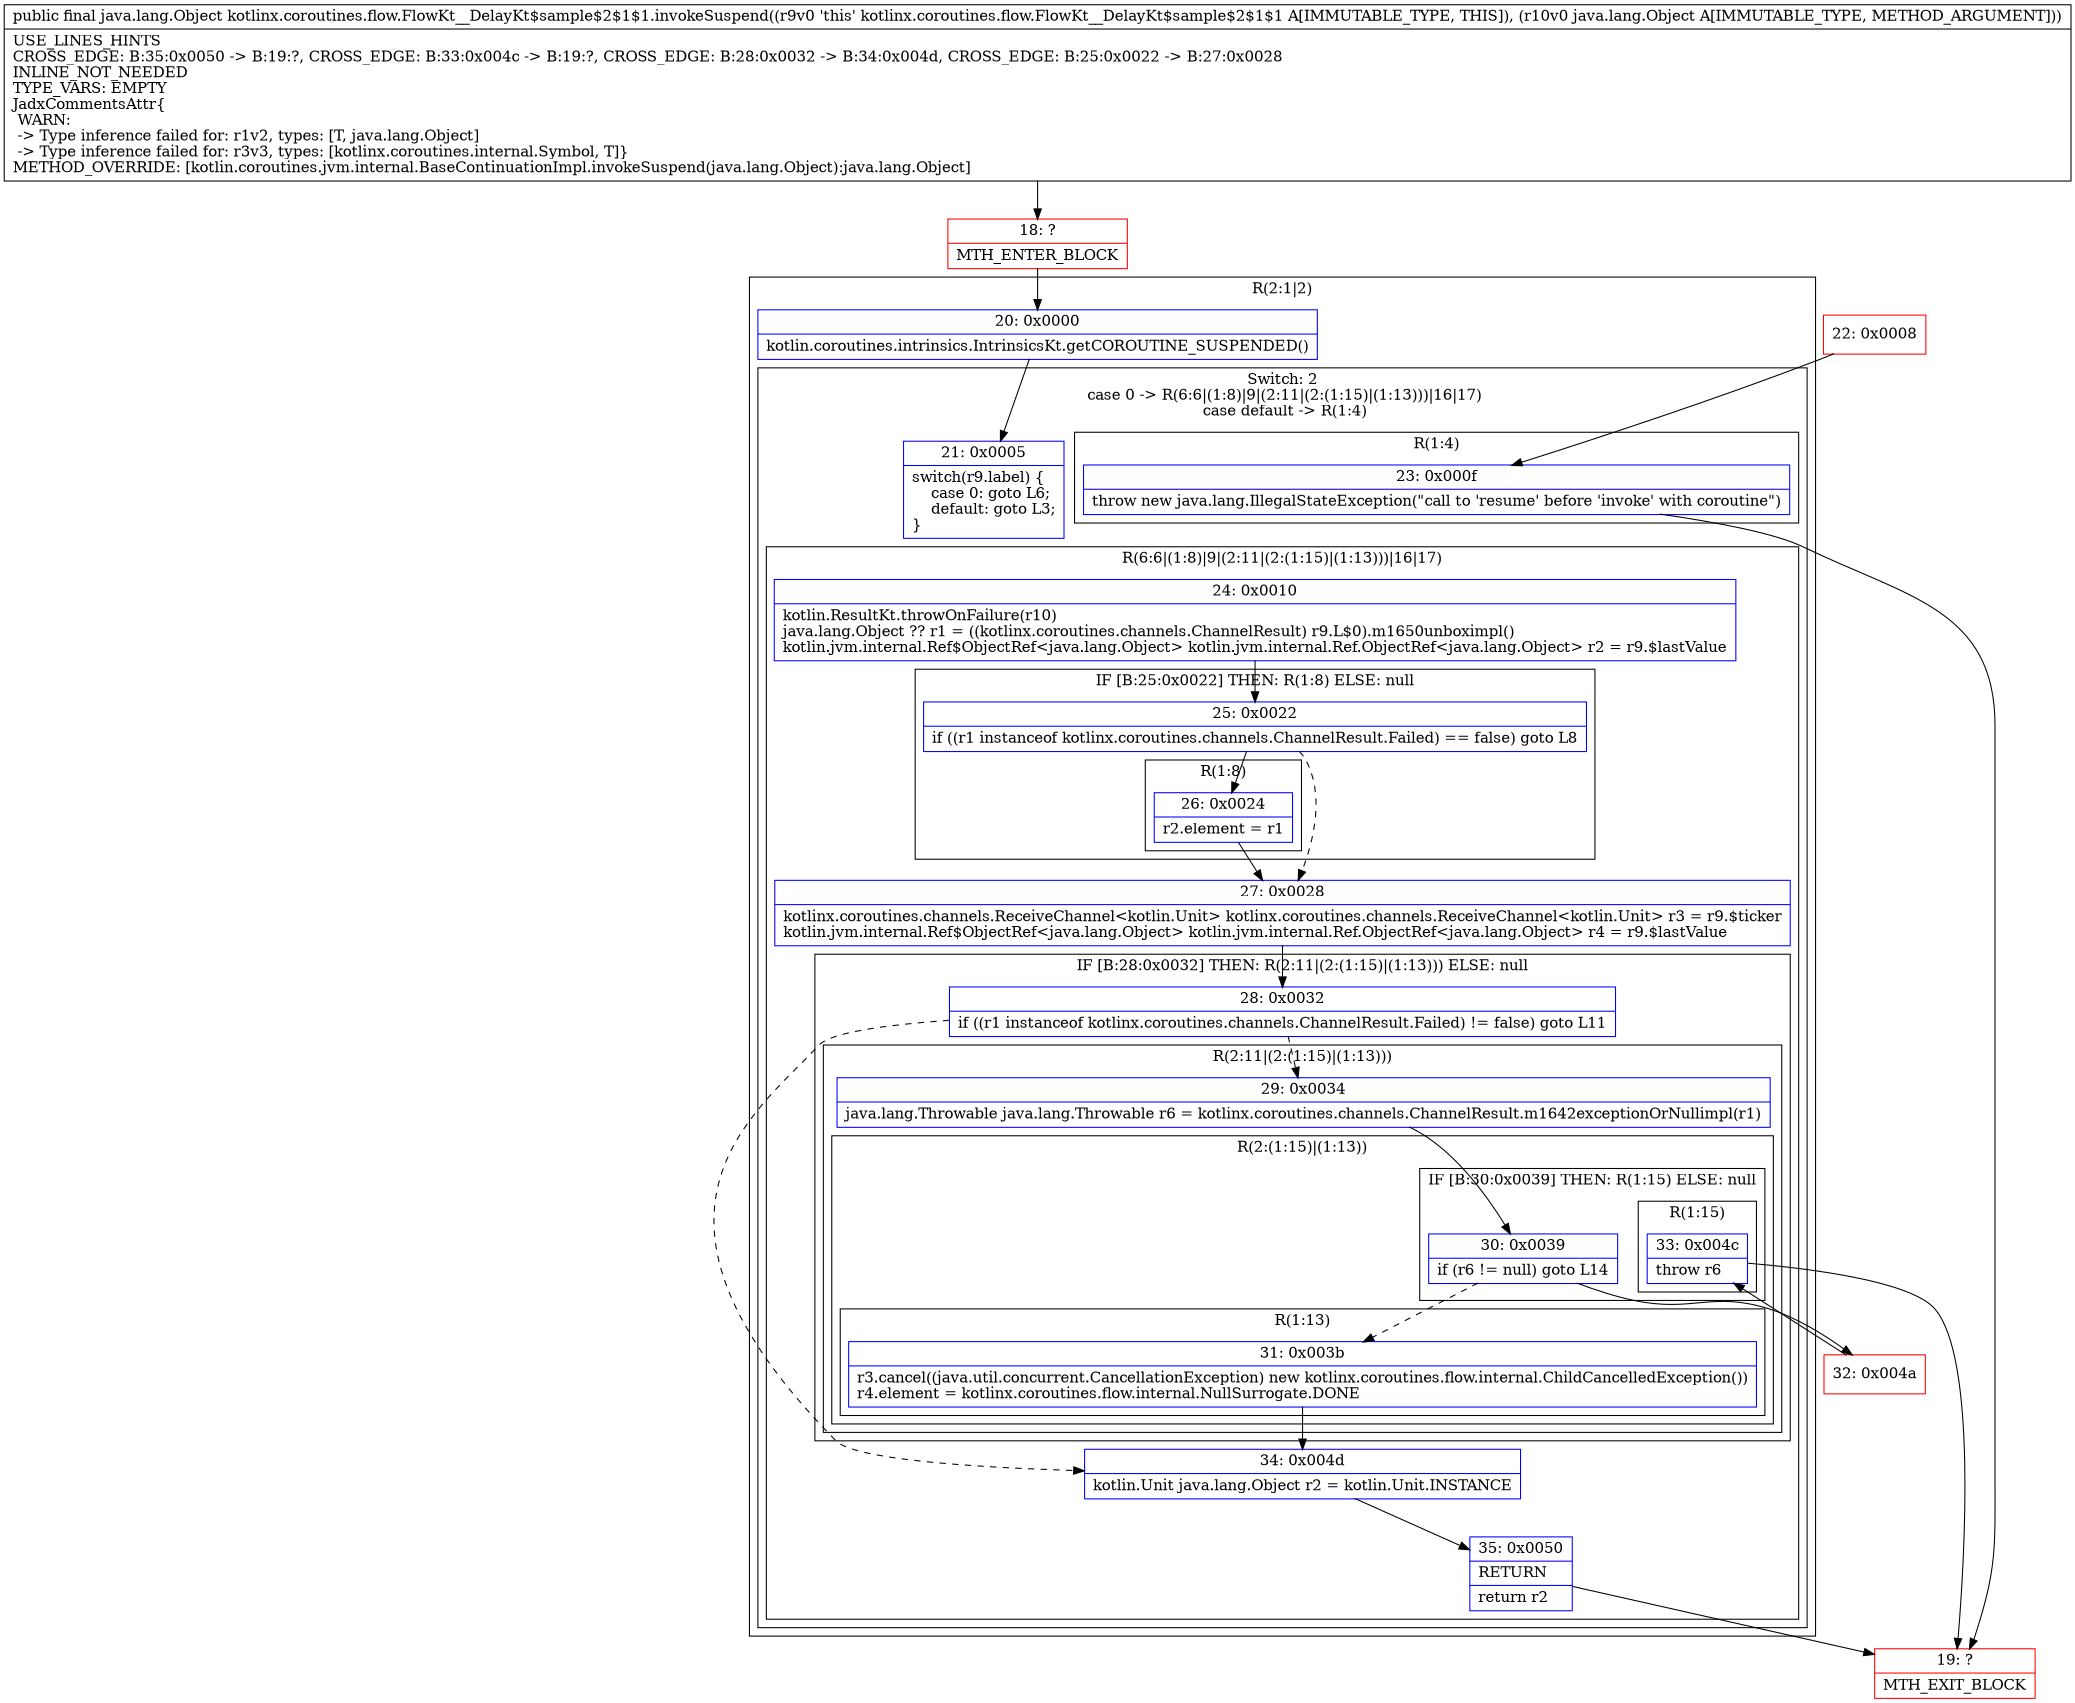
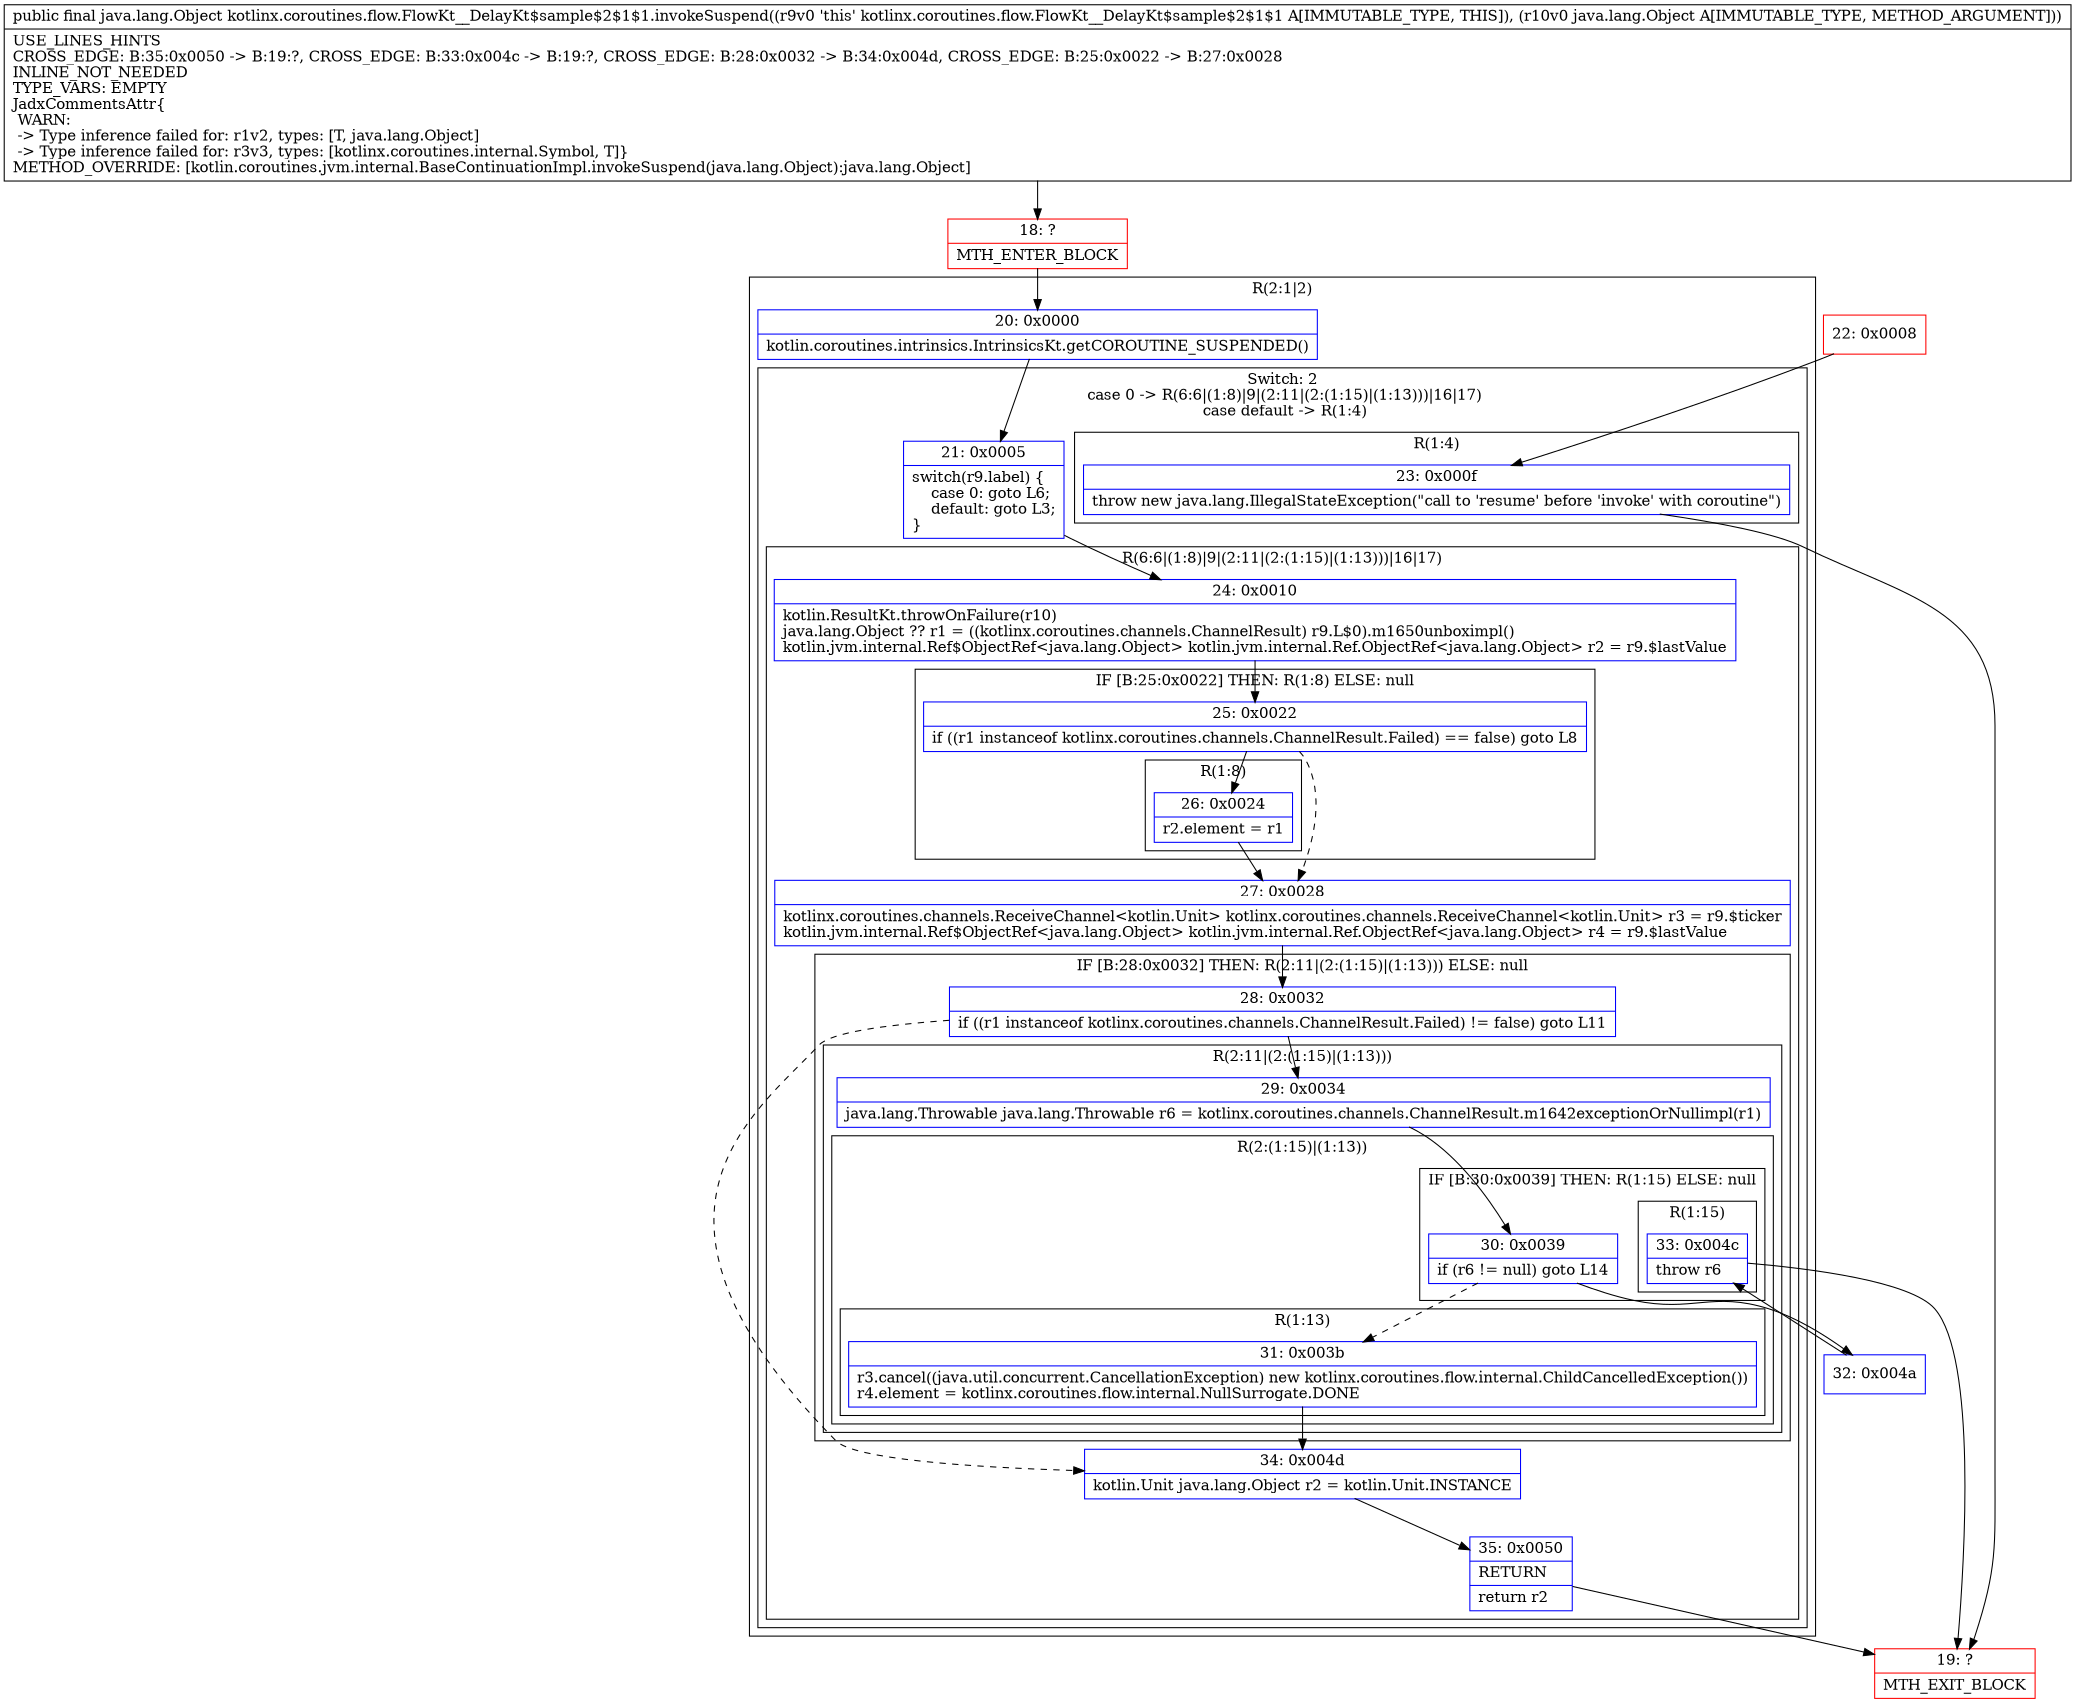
edge "21: 0x0005" -> "24: 0x0010": added
edge "28: 0x0032" -> "29: 0x0034": style dashed -> solid
node "32: 0x004a": color red -> blue
